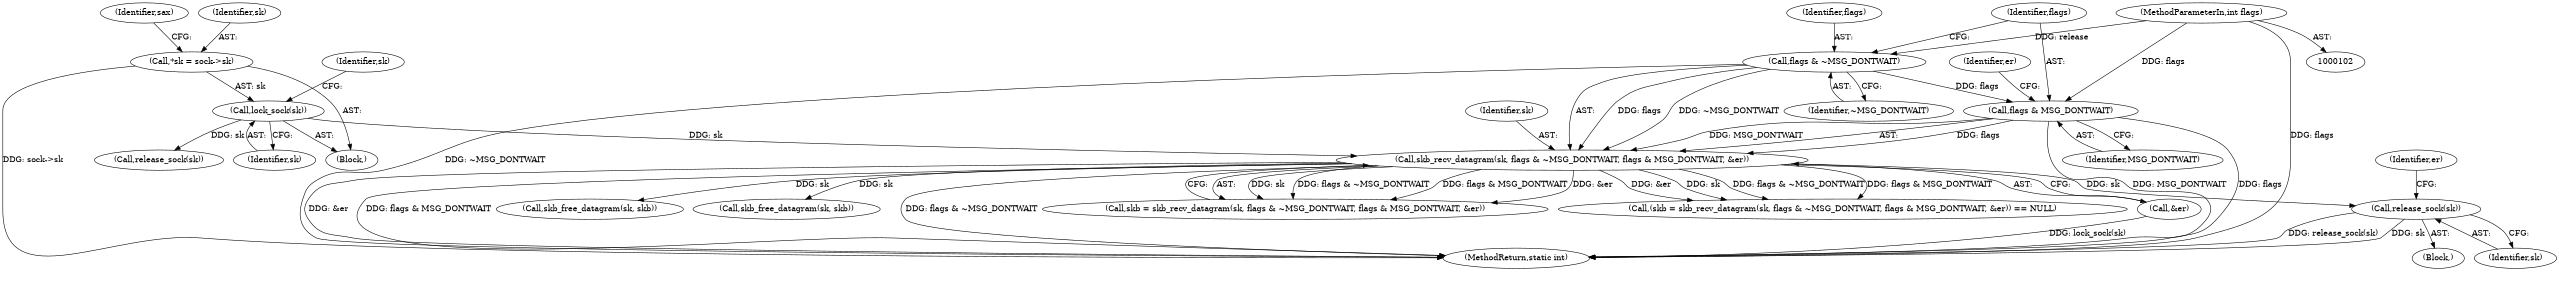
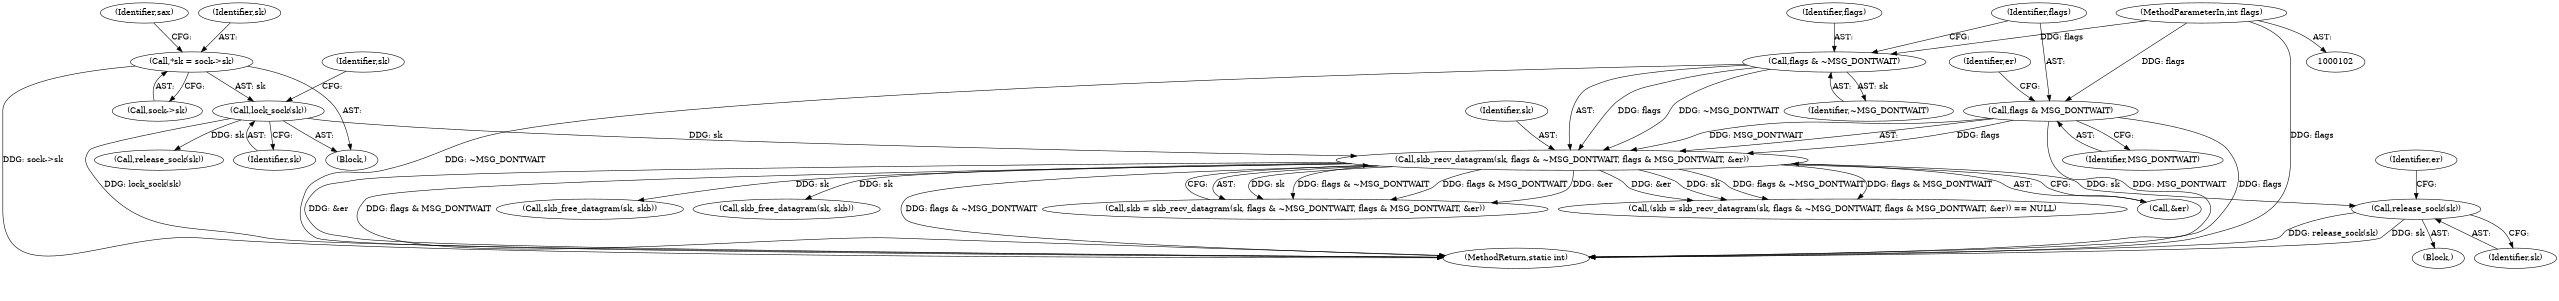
edge "(MethodParameterIn,int flags)" -> "(Call,flags & ~MSG_DONTWAIT)": label "DDG: release" -> "DDG: flags"
edge "(Call,flags & ~MSG_DONTWAIT)" -> "(Call,flags & MSG_DONTWAIT)": removed, label "DDG: flags"
edge "(Call,flags & ~MSG_DONTWAIT)" -> "(Identifier,~MSG_DONTWAIT)": label "CFG: " -> "AST: sk"
node "(Call,sock->sk)": added
edge "(Call,&er)" -> "(MethodReturn,static int)": now "(Call,lock_sock(sk))" -> "(MethodReturn,static int)"
